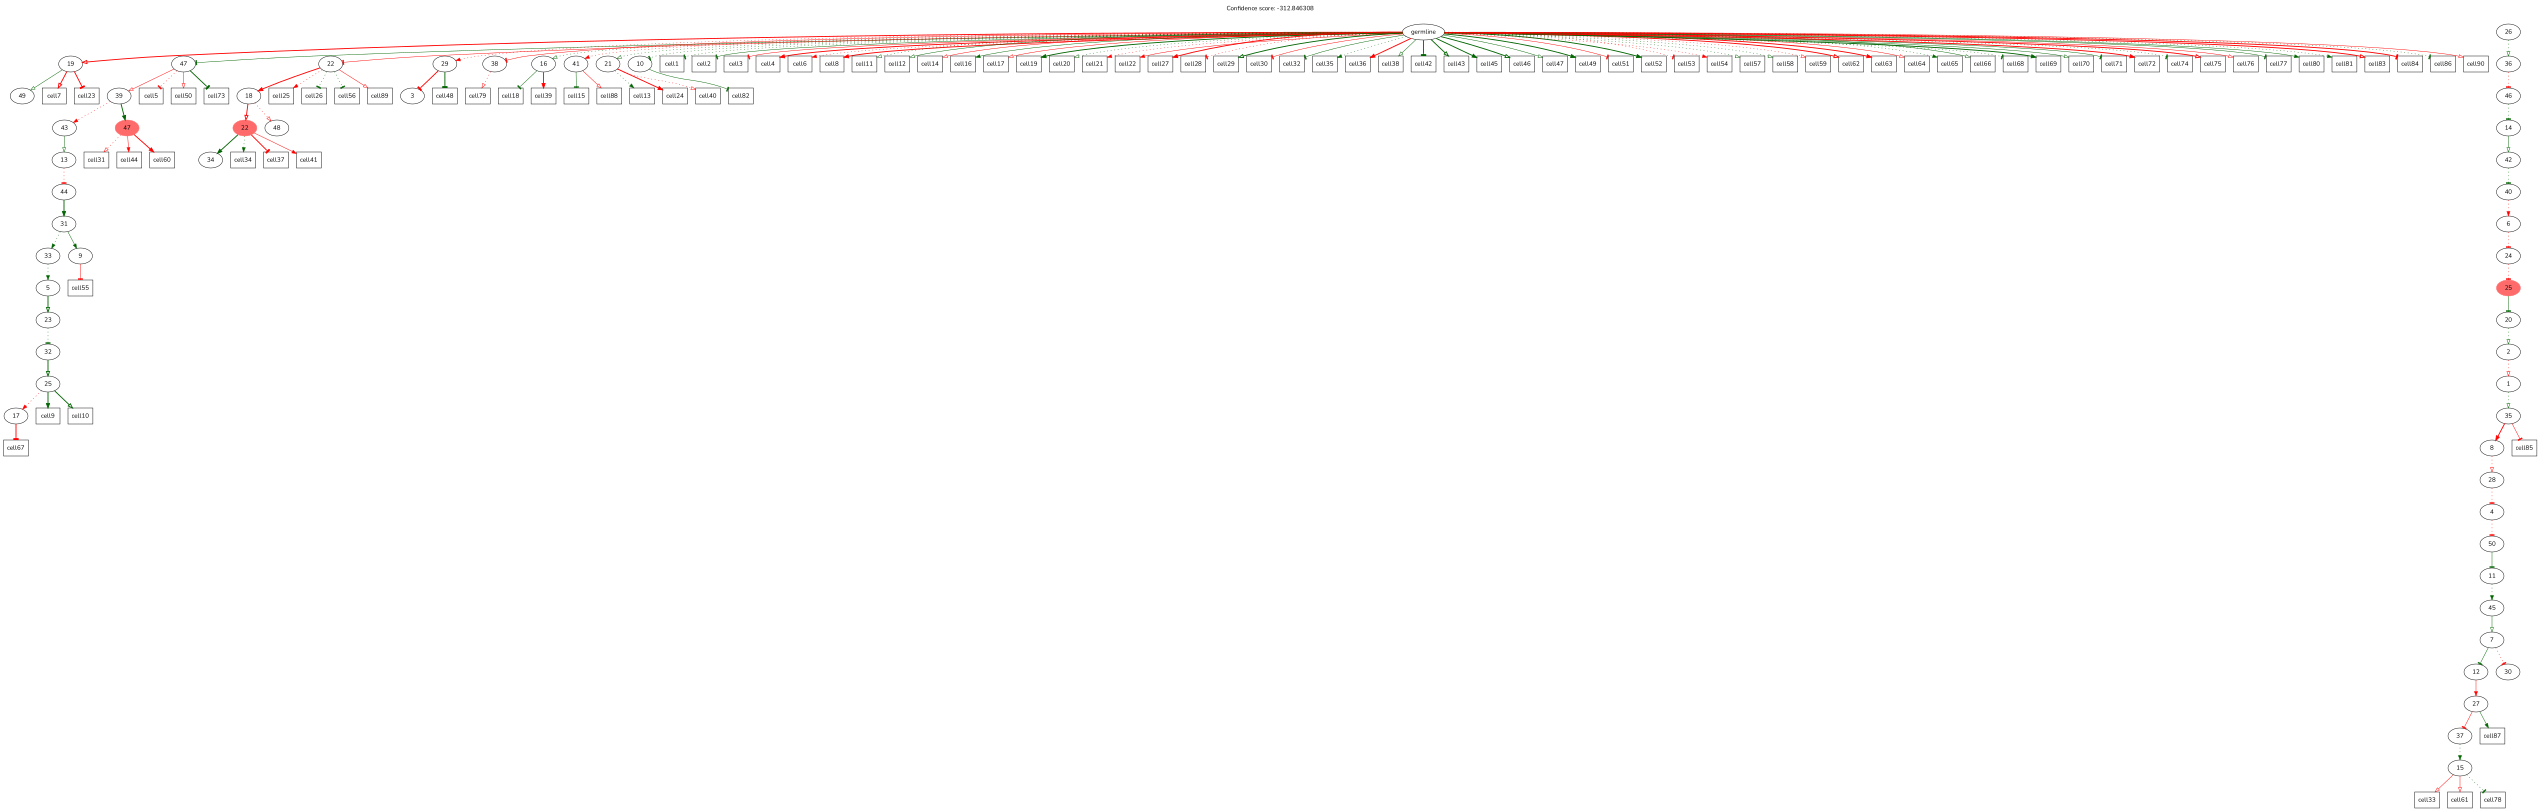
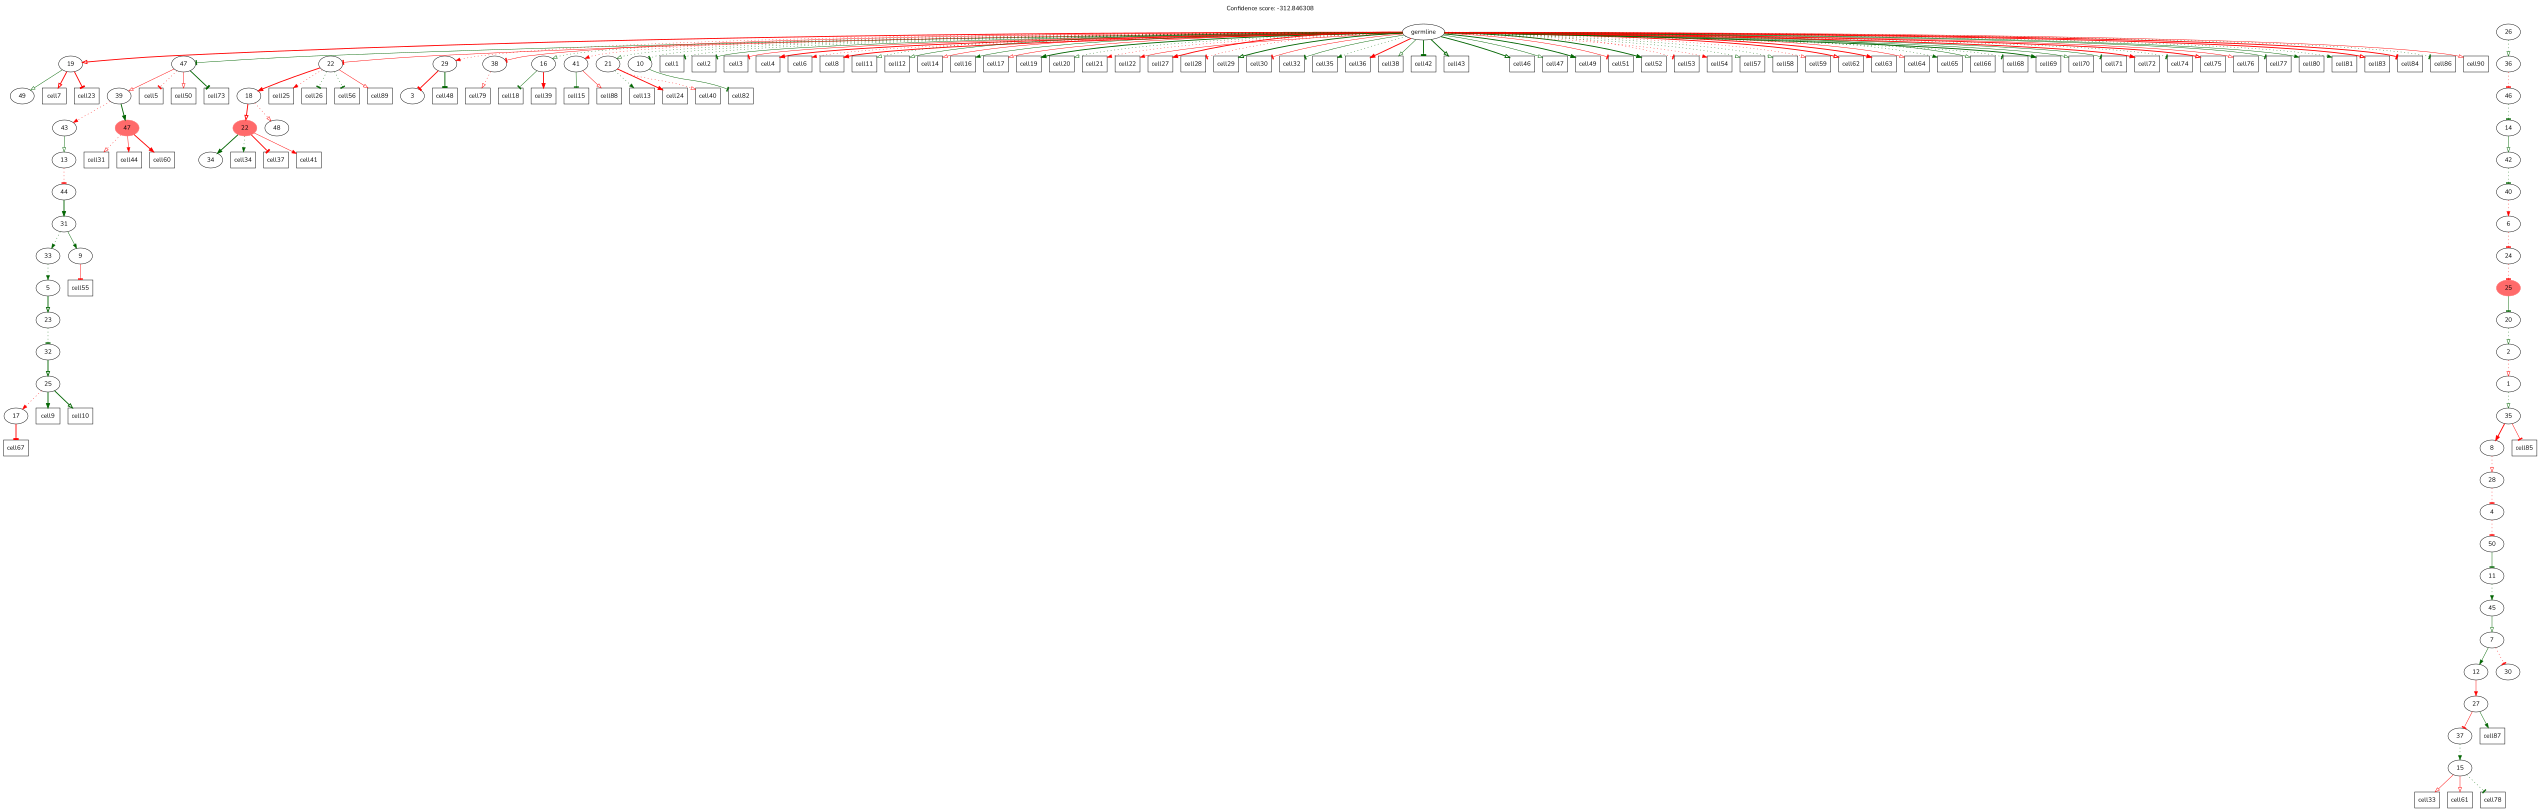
node "cell45": removed
edge "7" -> "12": arrowhead tee -> normal
